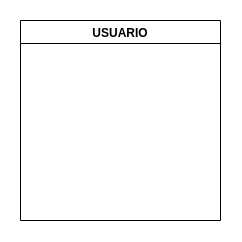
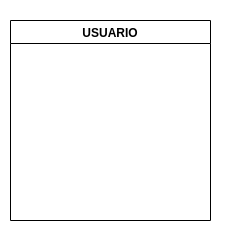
node "USUARIO": moved (121, 121) -> (111, 121)
